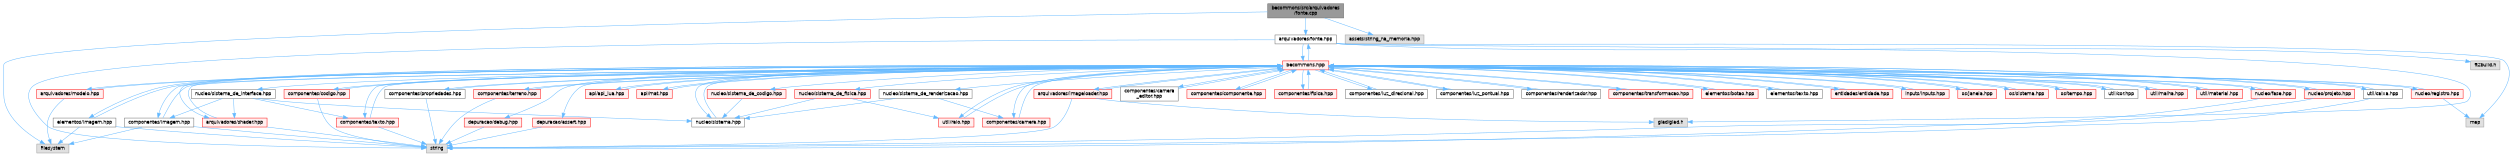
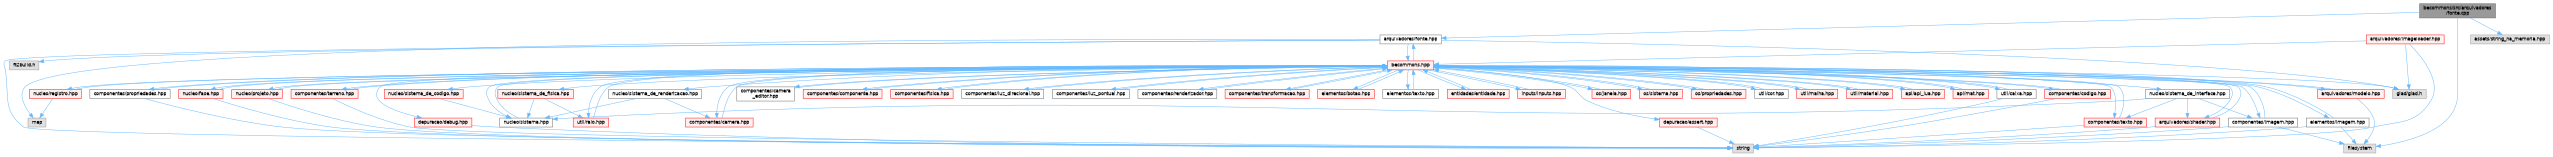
edge "becommons.hpp" -> "arquivadores/imageloader.hpp": now "becommons.hpp" -> "glad/glad.h"
node "os/tempo.hpp": label "os/tempo.hpp" -> "os/propriedades.hpp"
